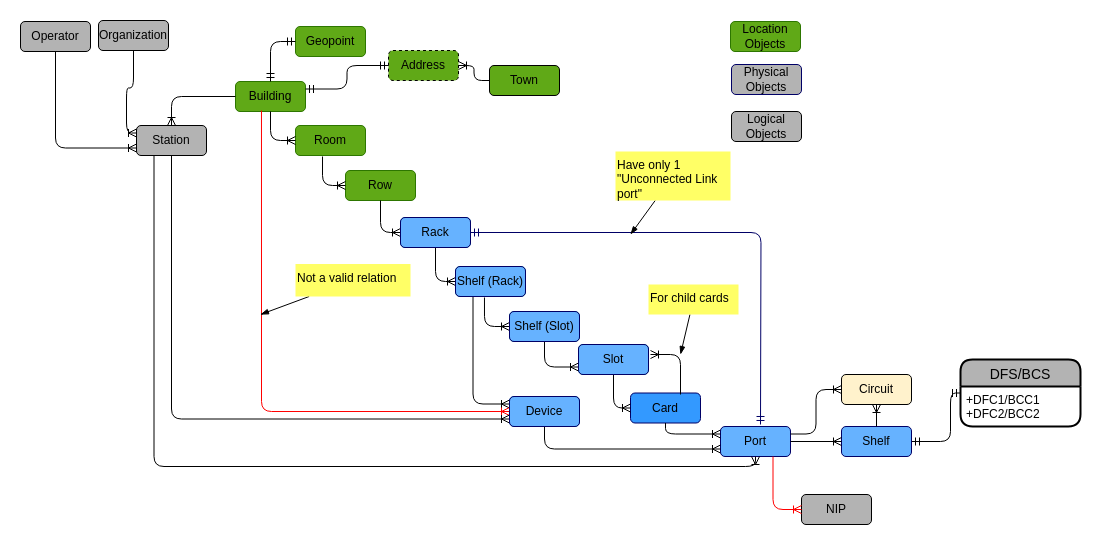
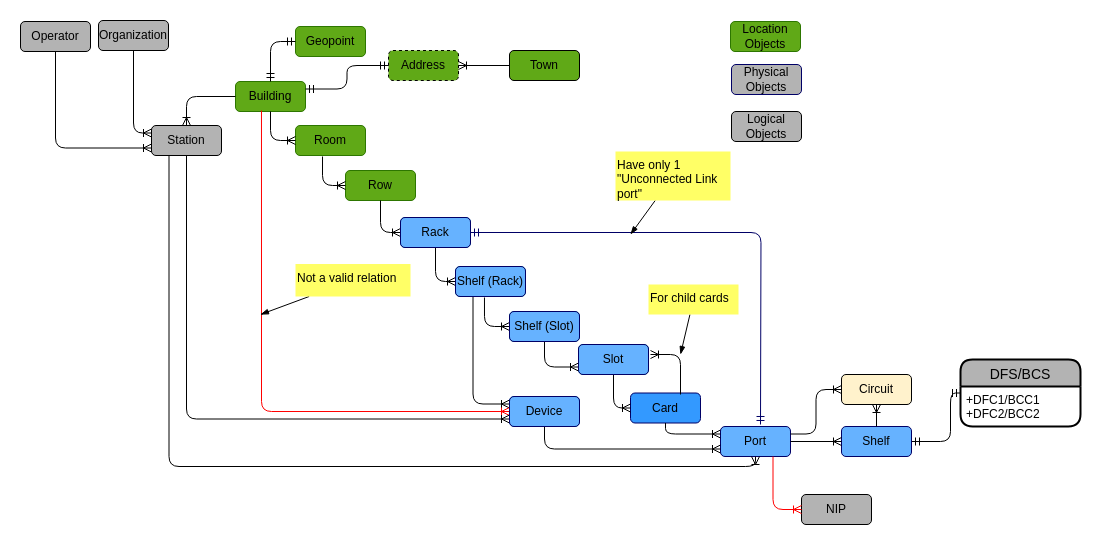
node "Town": moved (525, 81) -> (545, 66)
node "Station": moved (172, 141) -> (187, 141)
